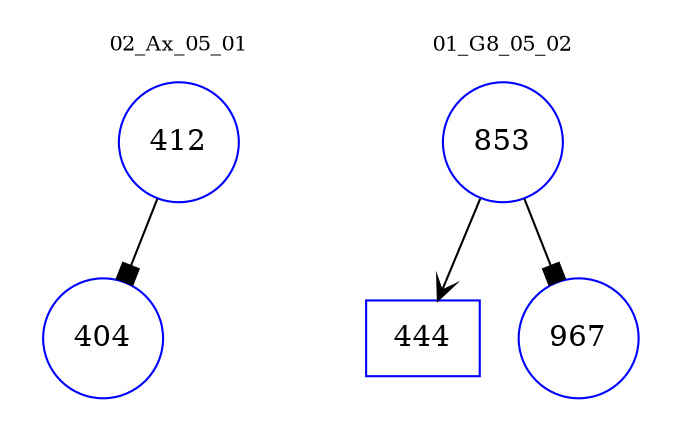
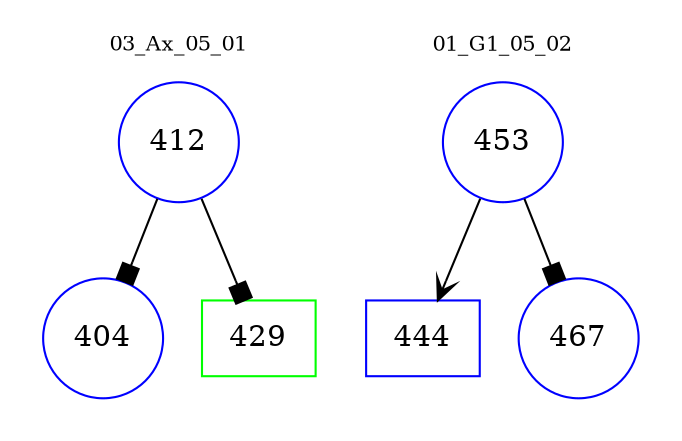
cluster "02_Ax_05_01": label "02_Ax_05_01" -> "03_Ax_05_01"
cluster "01_G8_05_02": label "01_G8_05_02" -> "01_G1_05_02"
node "853": label "853" -> "453"
node "429": added
node "967": label "967" -> "467"
